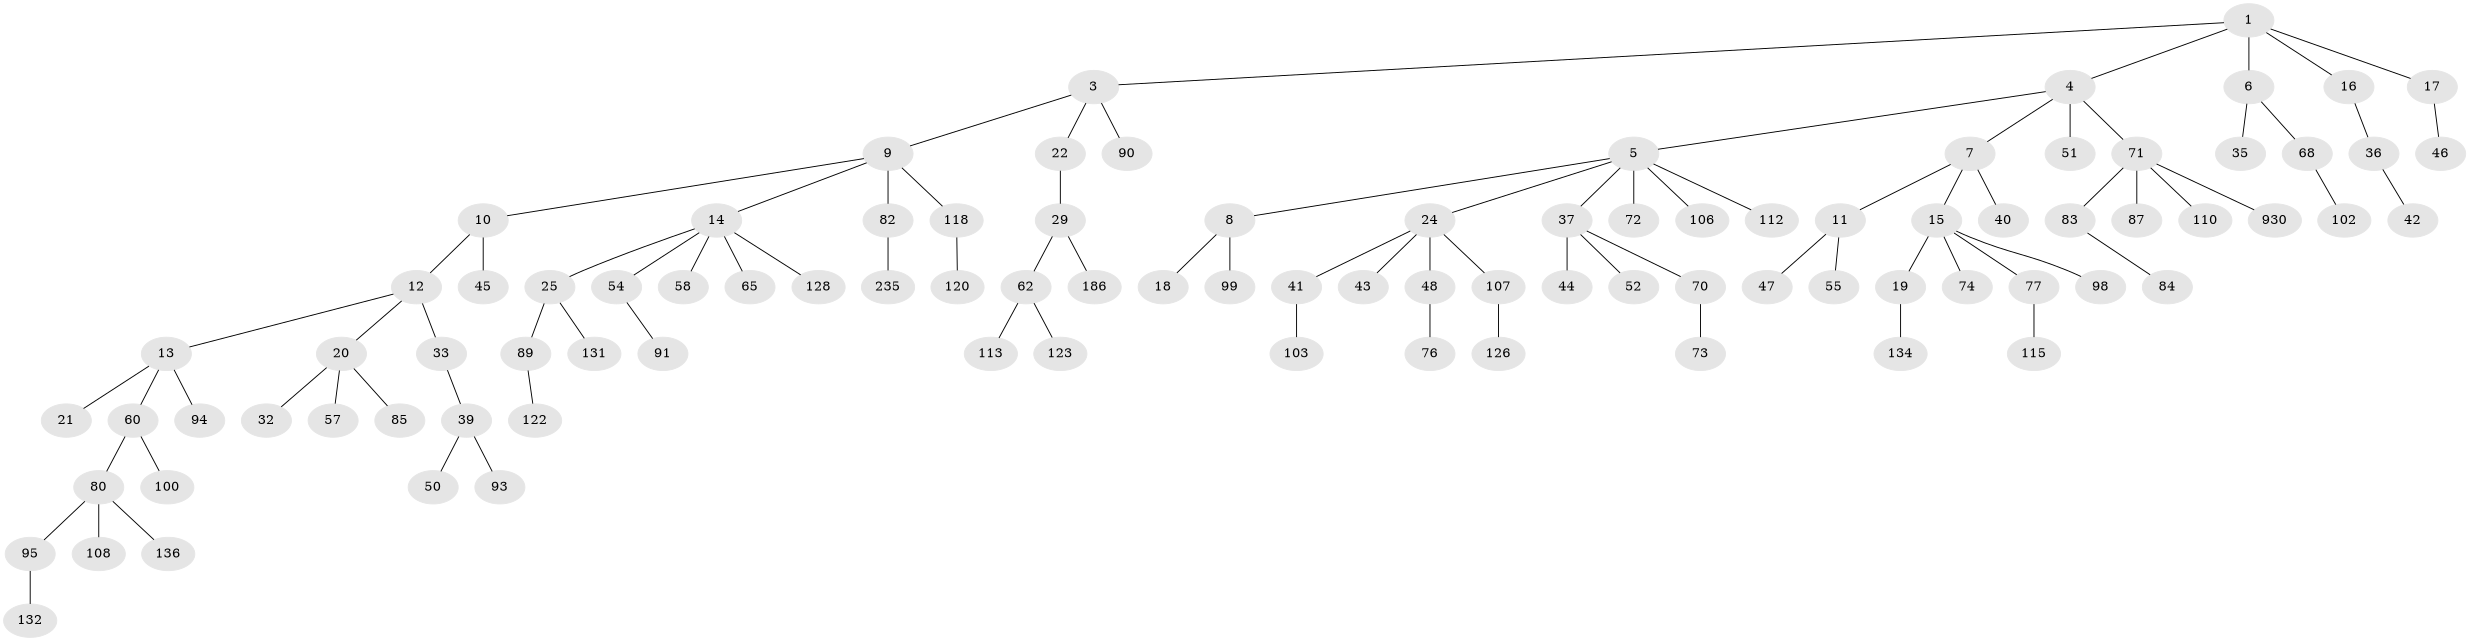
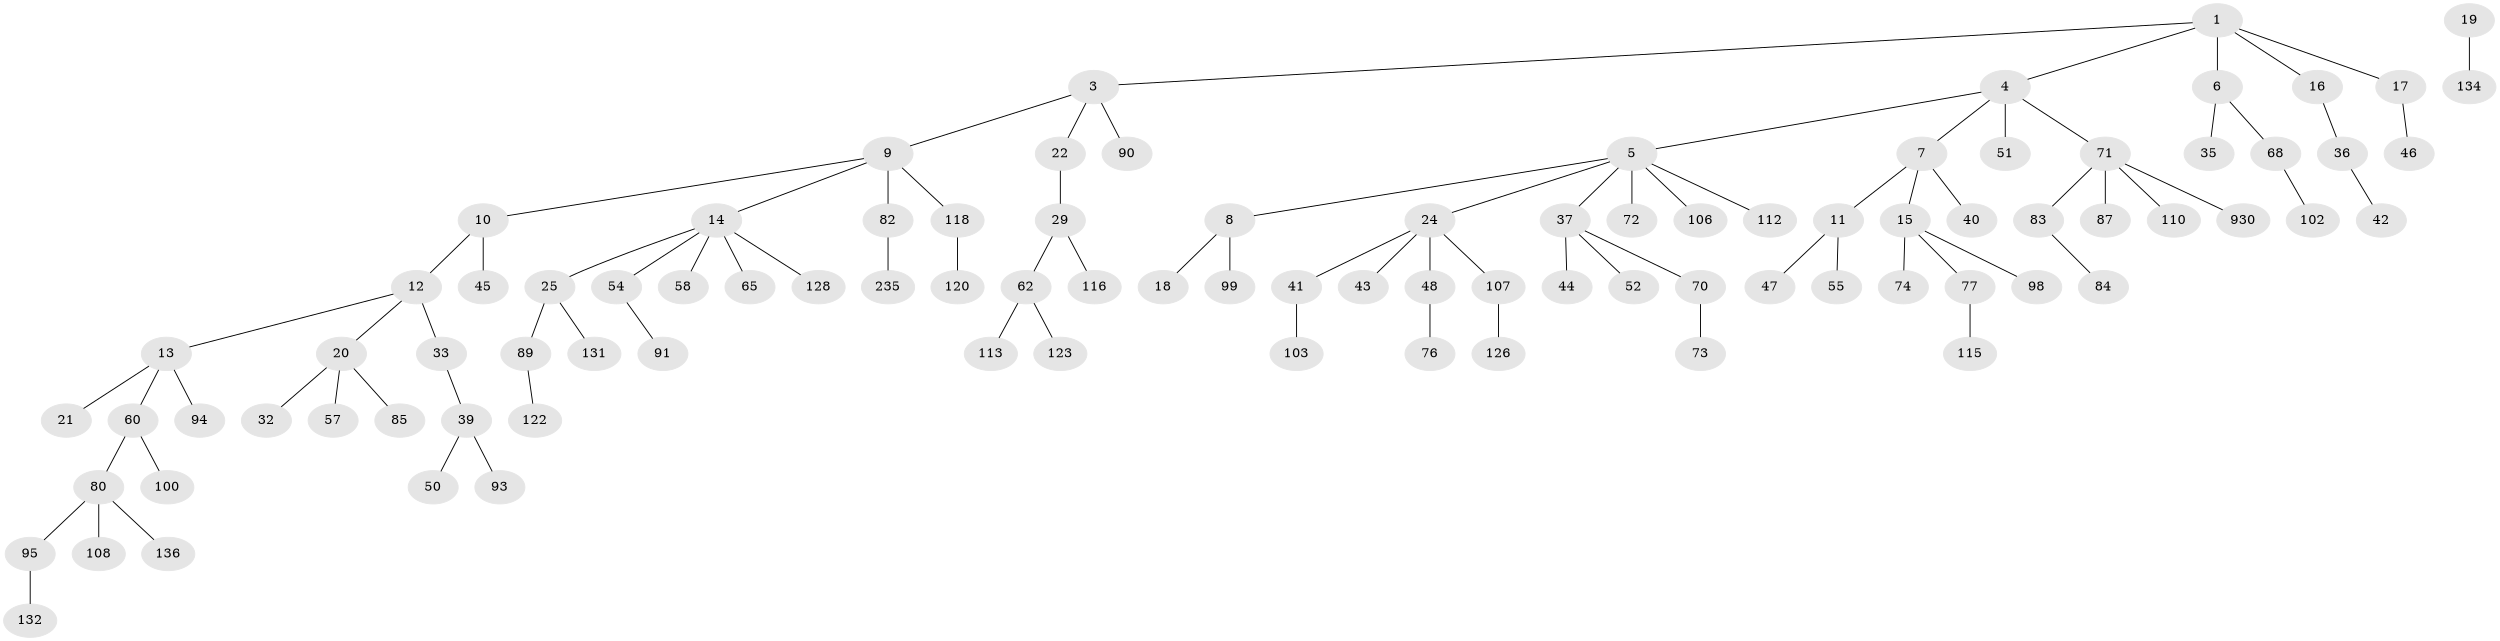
edge "15" -- "19": removed
node "186": label "186" -> "116"
